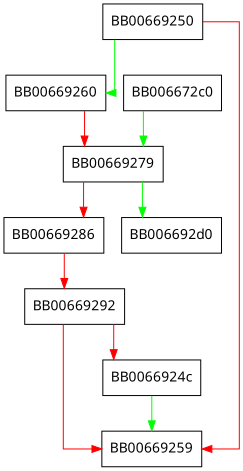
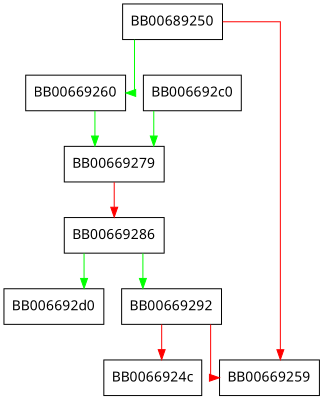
node "BB00669250": label "BB00669250" -> "BB00689250"
node "BB006672c0": label "BB006672c0" -> "BB006692c0"
edge "BB00669260" -> "BB00669279": color red -> green
edge "BB00669279" -> "BB006692d0": now "BB00669286" -> "BB006692d0"
edge "BB00669286" -> "BB00669292": color red -> green
edge "BB0066924c" -> "BB00669259": removed
